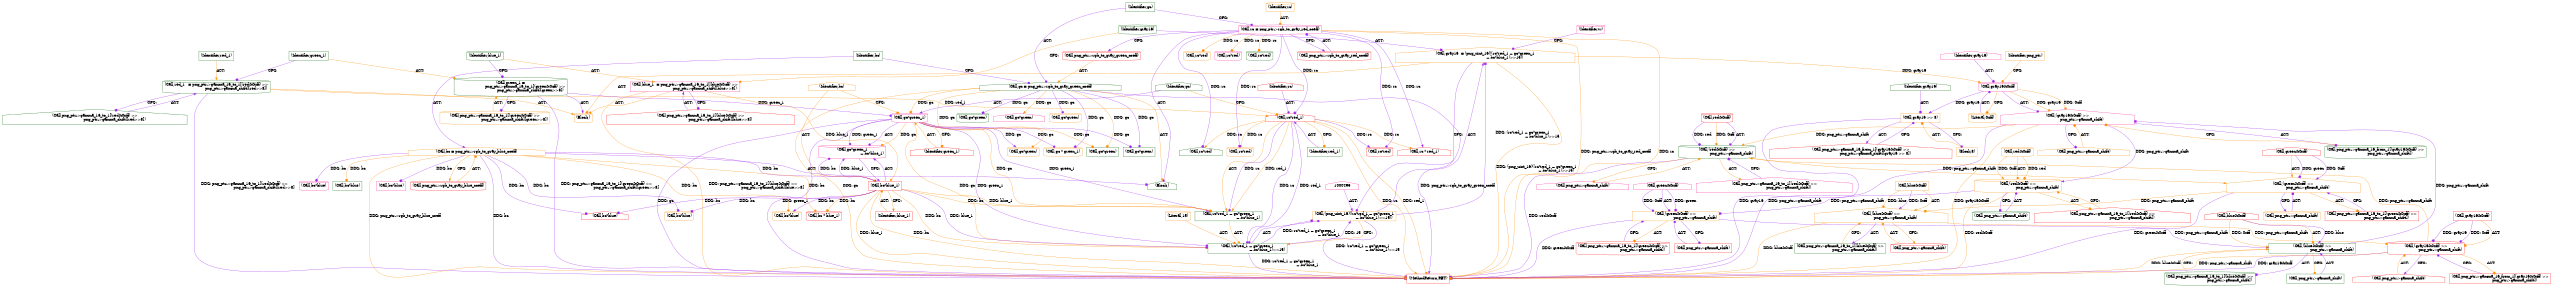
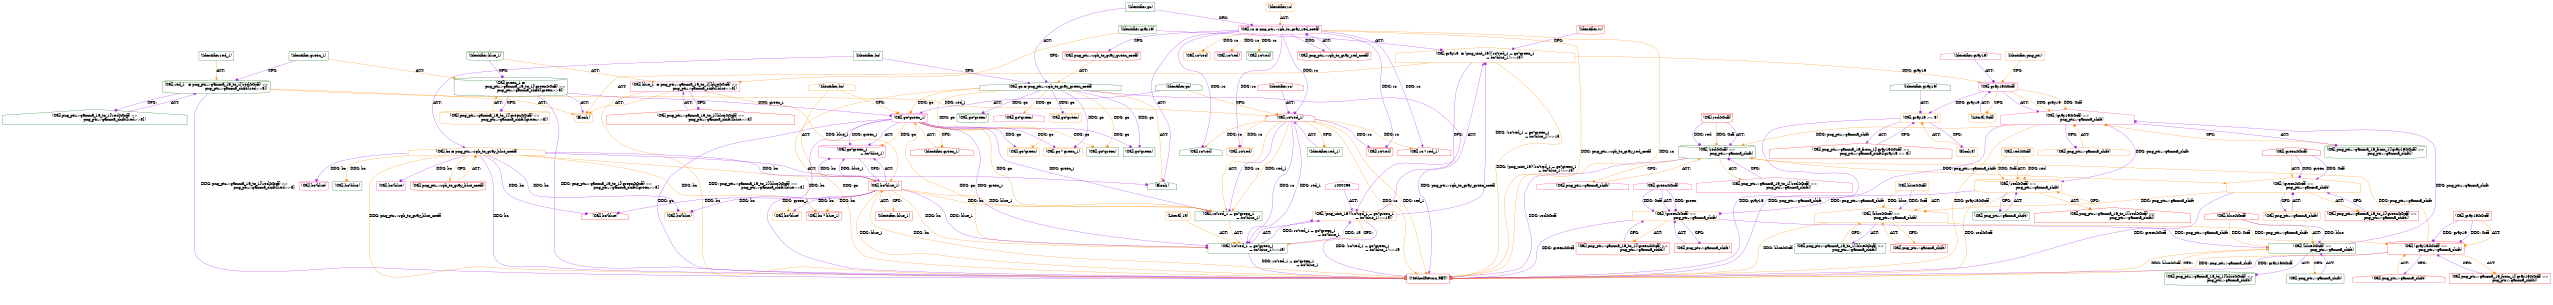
node "(Identifier,w)": color deeppink -> red
edge "(Call,rc = png_ptr->rgb_to_gray_red_coeff)" -> "(Call,png_ptr->rgb_to_gray_red_coeff)": label "CFG: " -> "DDG: "
